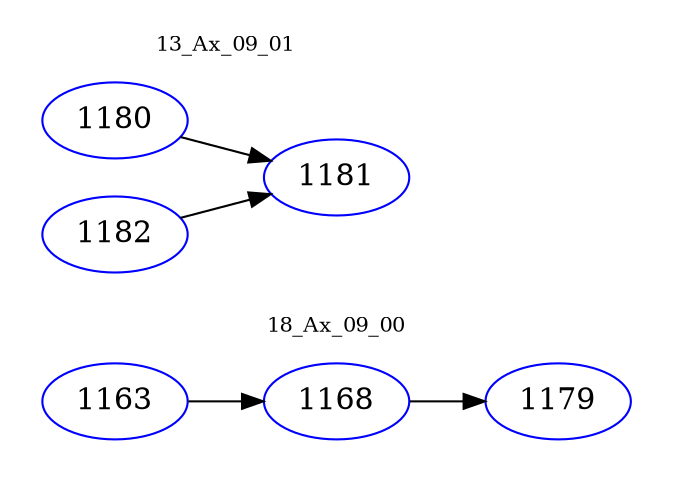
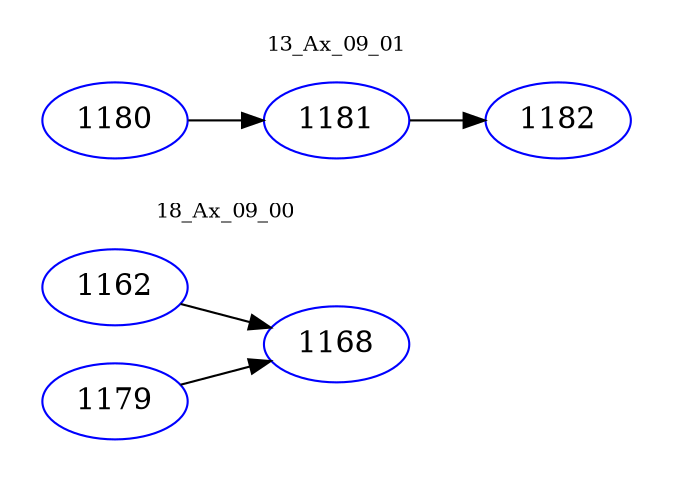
edge "1182" -> "1181": reversed
node "1163": label "1163" -> "1162"
edge "1168" -> "1179": reversed
